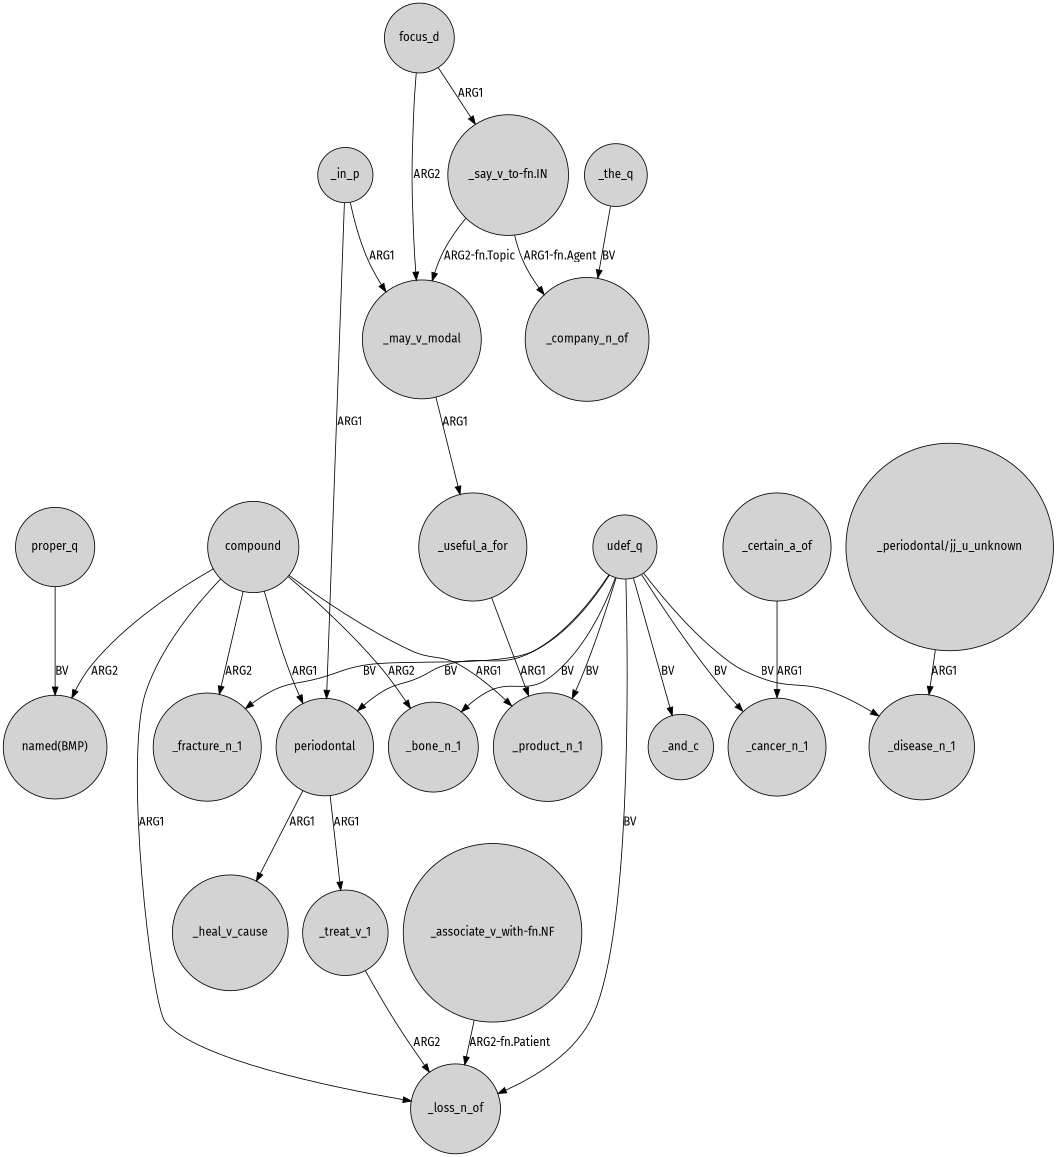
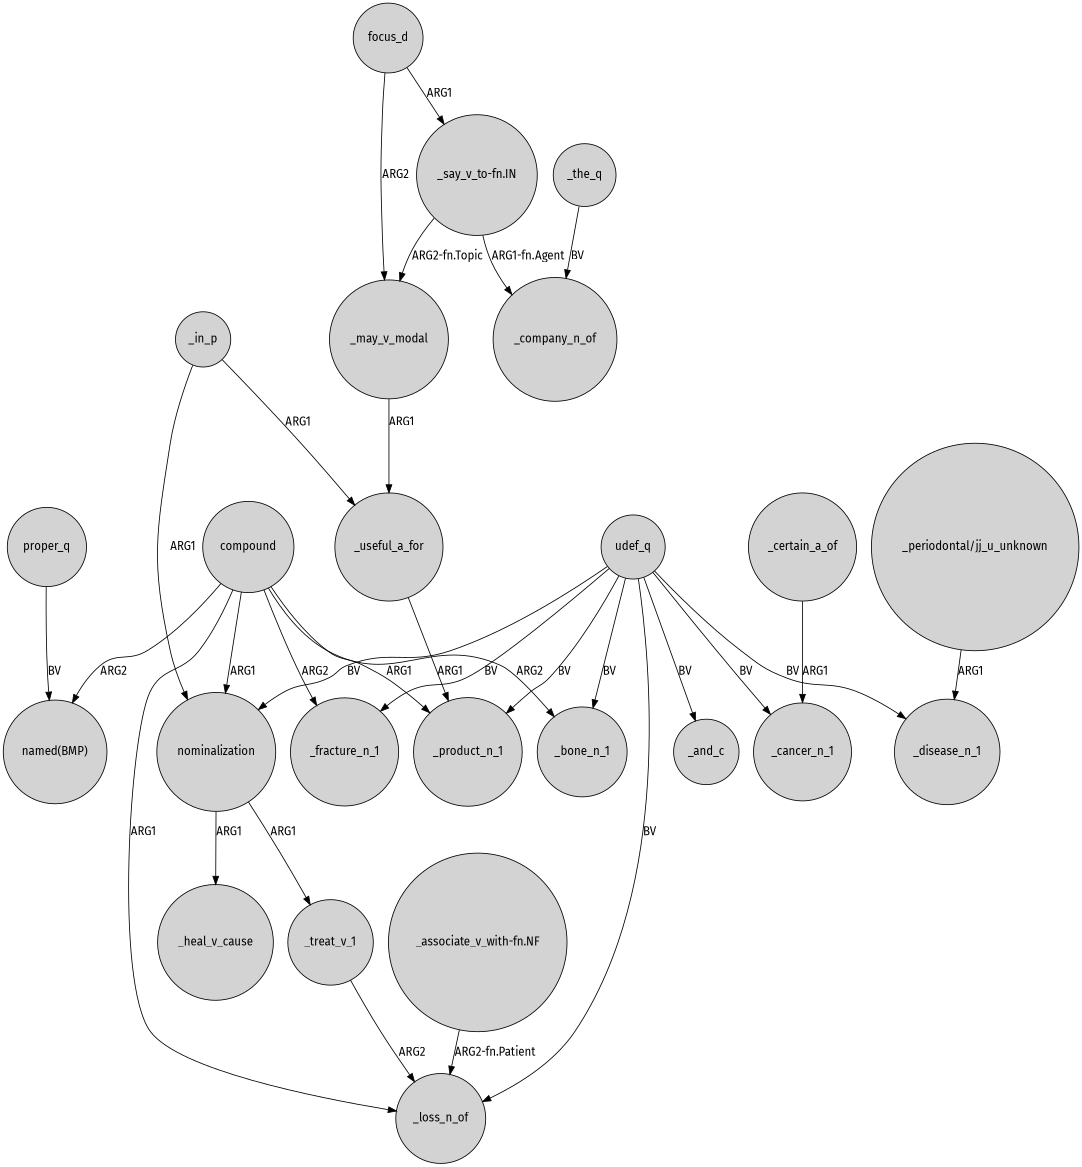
edge "_in_p" -> "_may_v_modal": now "_in_p" -> "_useful_a_for"
node "periodontal": label "periodontal" -> "nominalization"
